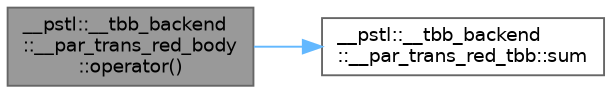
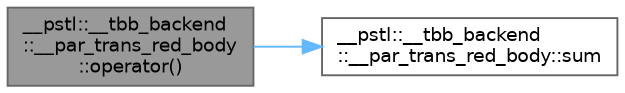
node "__pstl::__tbb_backend ::__par_trans_red_tbb::sum": label "__pstl::__tbb_backend ::__par_trans_red_tbb::sum" -> "__pstl::__tbb_backend ::__par_trans_red_body::sum"
